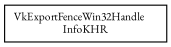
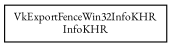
node "VkExportFenceWin32Handle InfoKHR": label "VkExportFenceWin32Handle InfoKHR" -> "VkExportFenceWin32InfoKHR InfoKHR"
